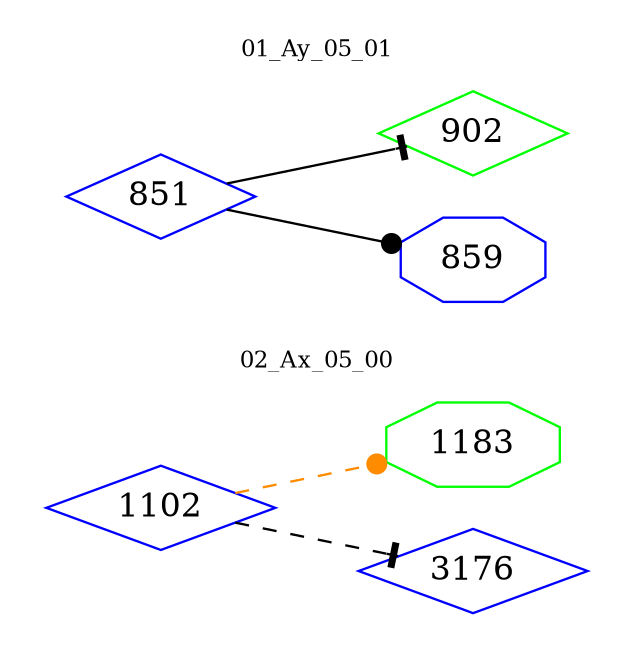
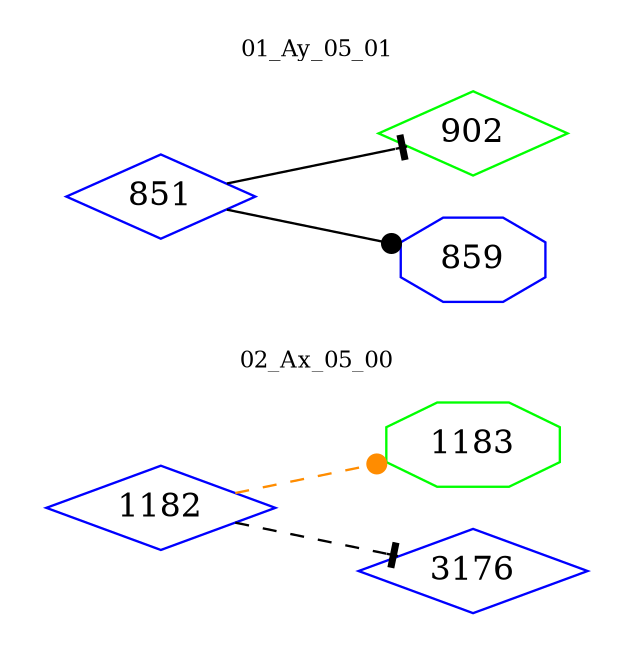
node "1102": label "1102" -> "1182"
